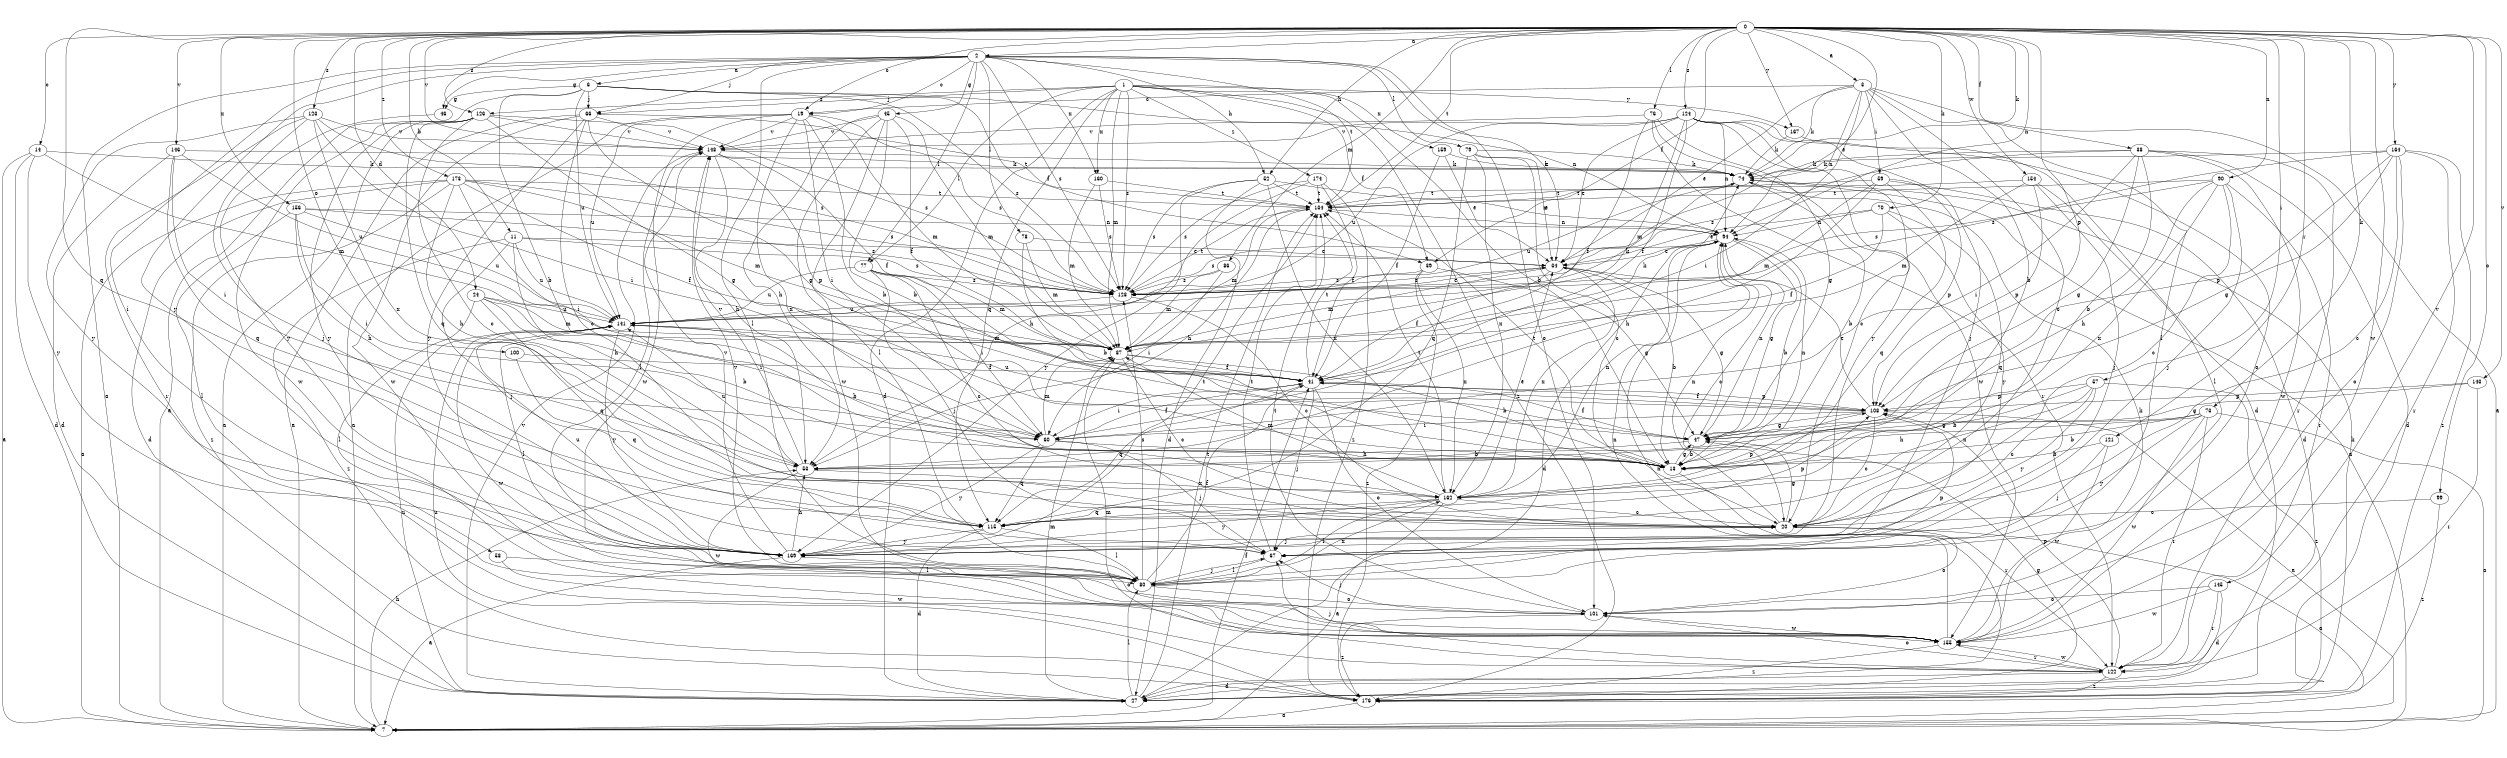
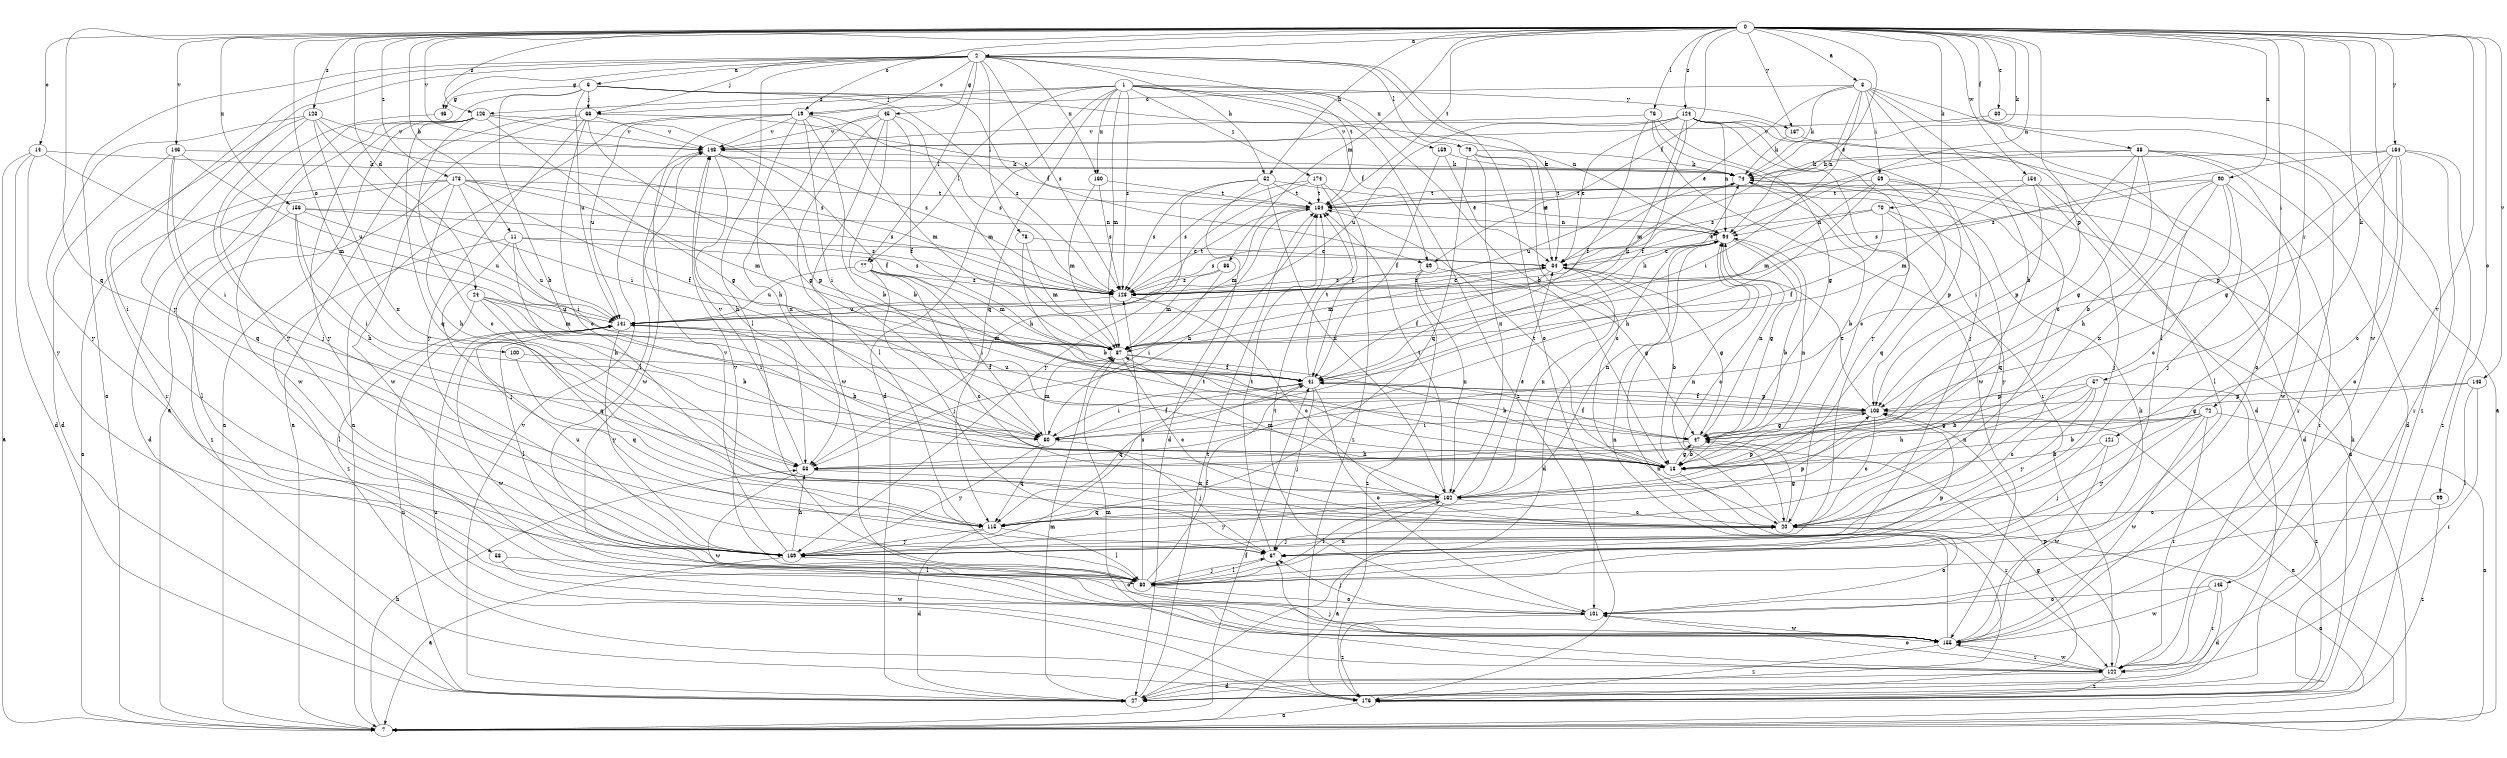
node "30": added
edge "53" -> "141": removed, label "u"
node "73": label "73" -> "72"
edge "60" -> "13": removed, label "b"
edge "27" -> "80": now "143" -> "80"
